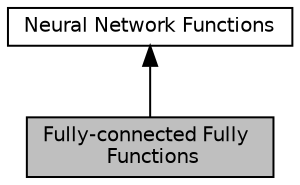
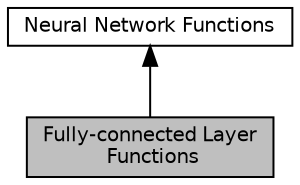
node "Fully-connected Fully Functions": label "Fully-connected Fully Functions" -> "Fully-connected Layer Functions"
